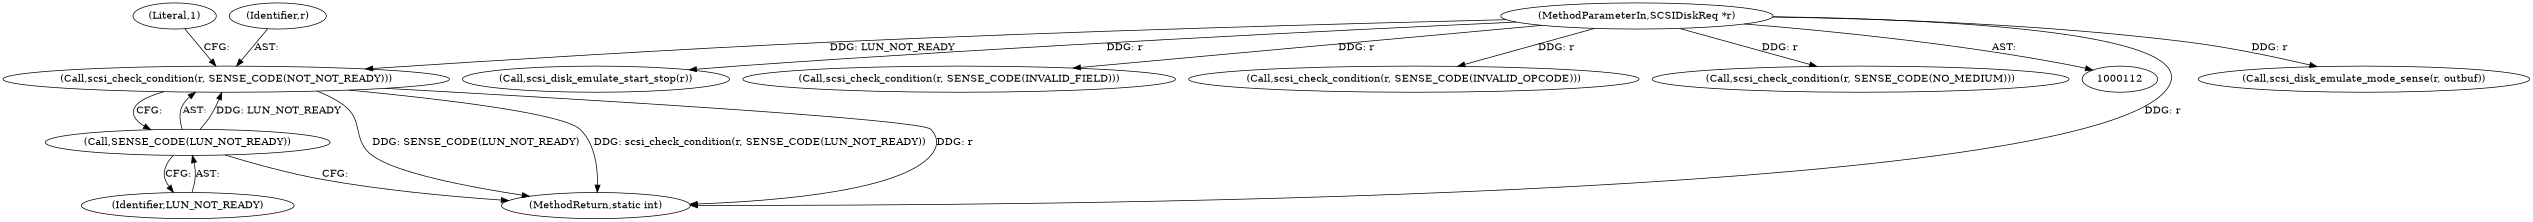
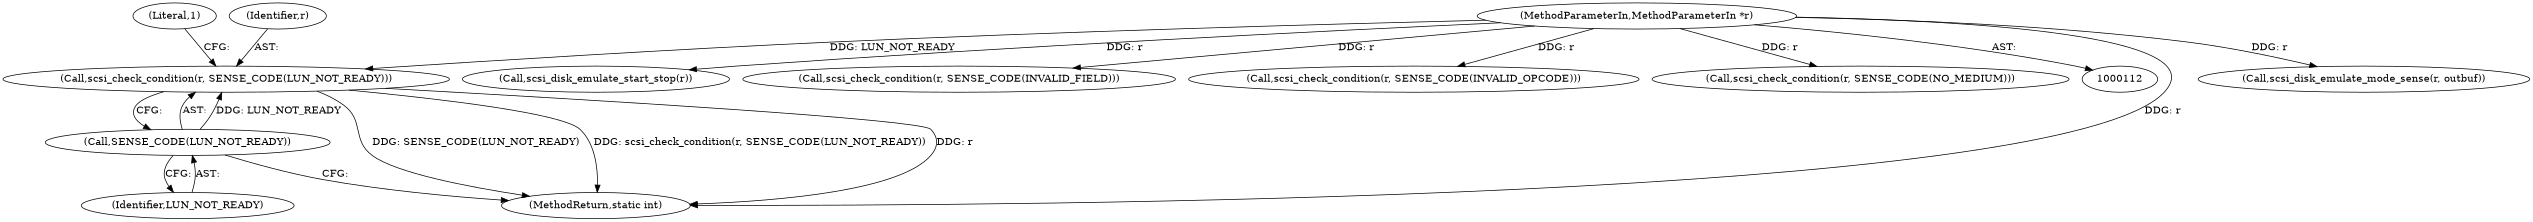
node "(MethodParameterIn,SCSIDiskReq *r)": label "(MethodParameterIn,SCSIDiskReq *r)" -> "(MethodParameterIn,MethodParameterIn *r)"
node "(Call,scsi_check_condition(r, SENSE_CODE(NOT_NOT_READY)))": label "(Call,scsi_check_condition(r, SENSE_CODE(NOT_NOT_READY)))" -> "(Call,scsi_check_condition(r, SENSE_CODE(LUN_NOT_READY)))"
